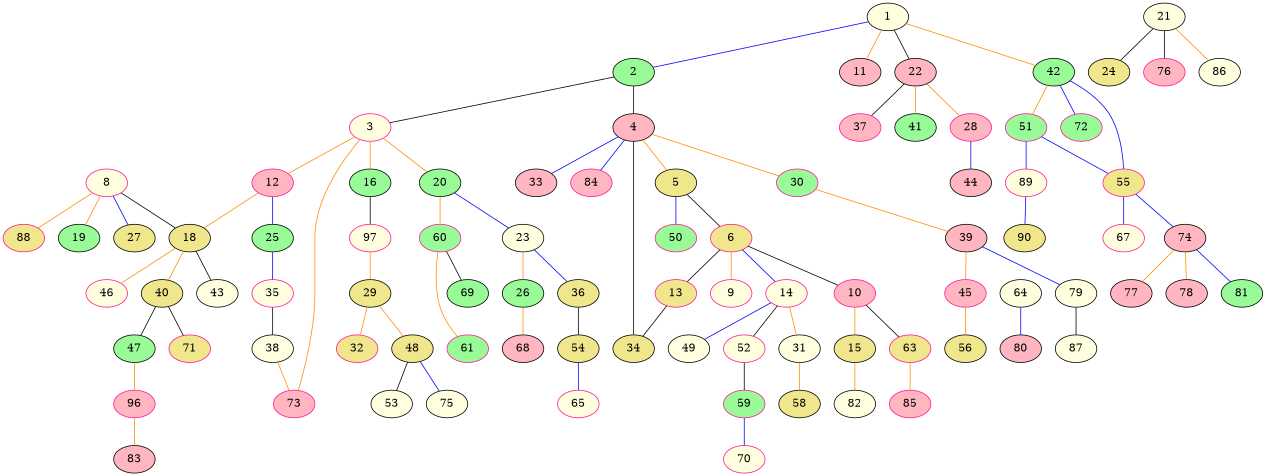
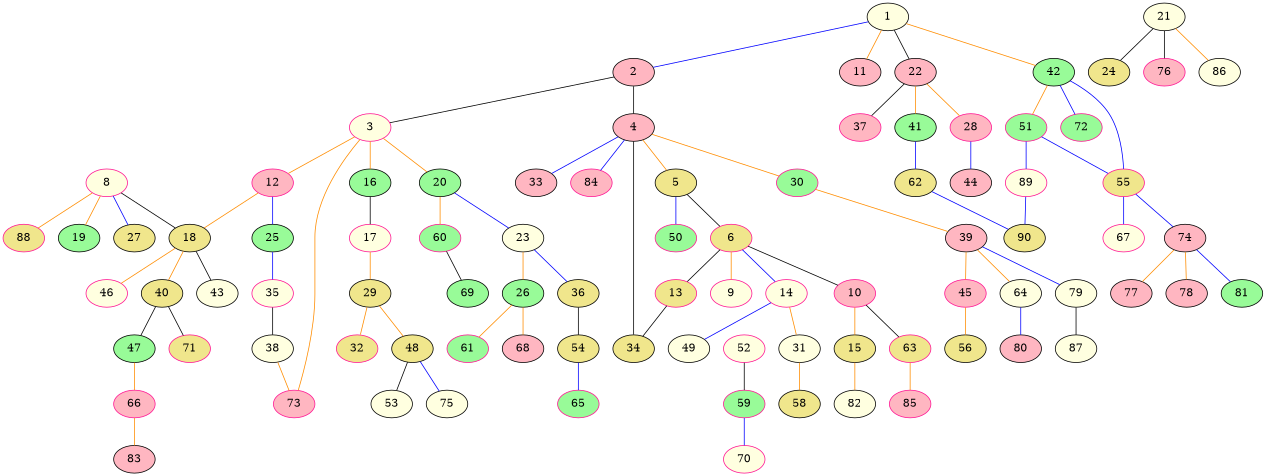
node "2": fillcolor palegreen -> lightpink
node "62": added
node "97": label "97" -> "17"
edge "39" -- "64": added
edge "60" -- "61": now "26" -- "61"
edge "14" -- "52": removed
node "96": label "96" -> "66"
node "65": fillcolor lightyellow -> palegreen
